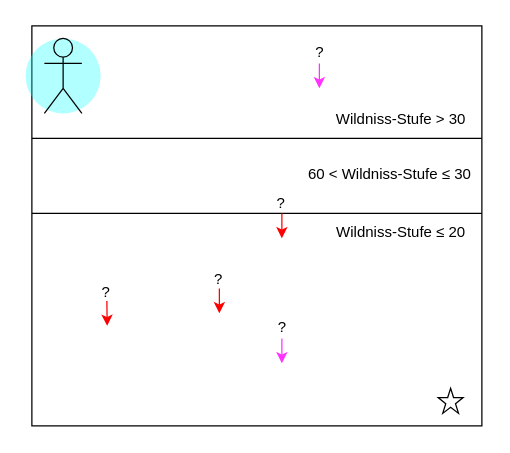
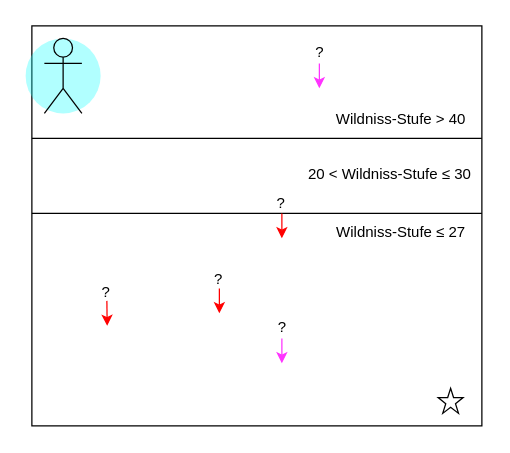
node "Wildniss-Stufe > 30": label "Wildniss-Stufe > 30" -> "Wildniss-Stufe > 40"
node "60 < Wildniss-Stufe ≤ 30": label "60 < Wildniss-Stufe ≤ 30" -> "20 < Wildniss-Stufe ≤ 30"
node "Wildniss-Stufe ≤ 20": label "Wildniss-Stufe ≤ 20" -> "Wildniss-Stufe ≤ 27"
